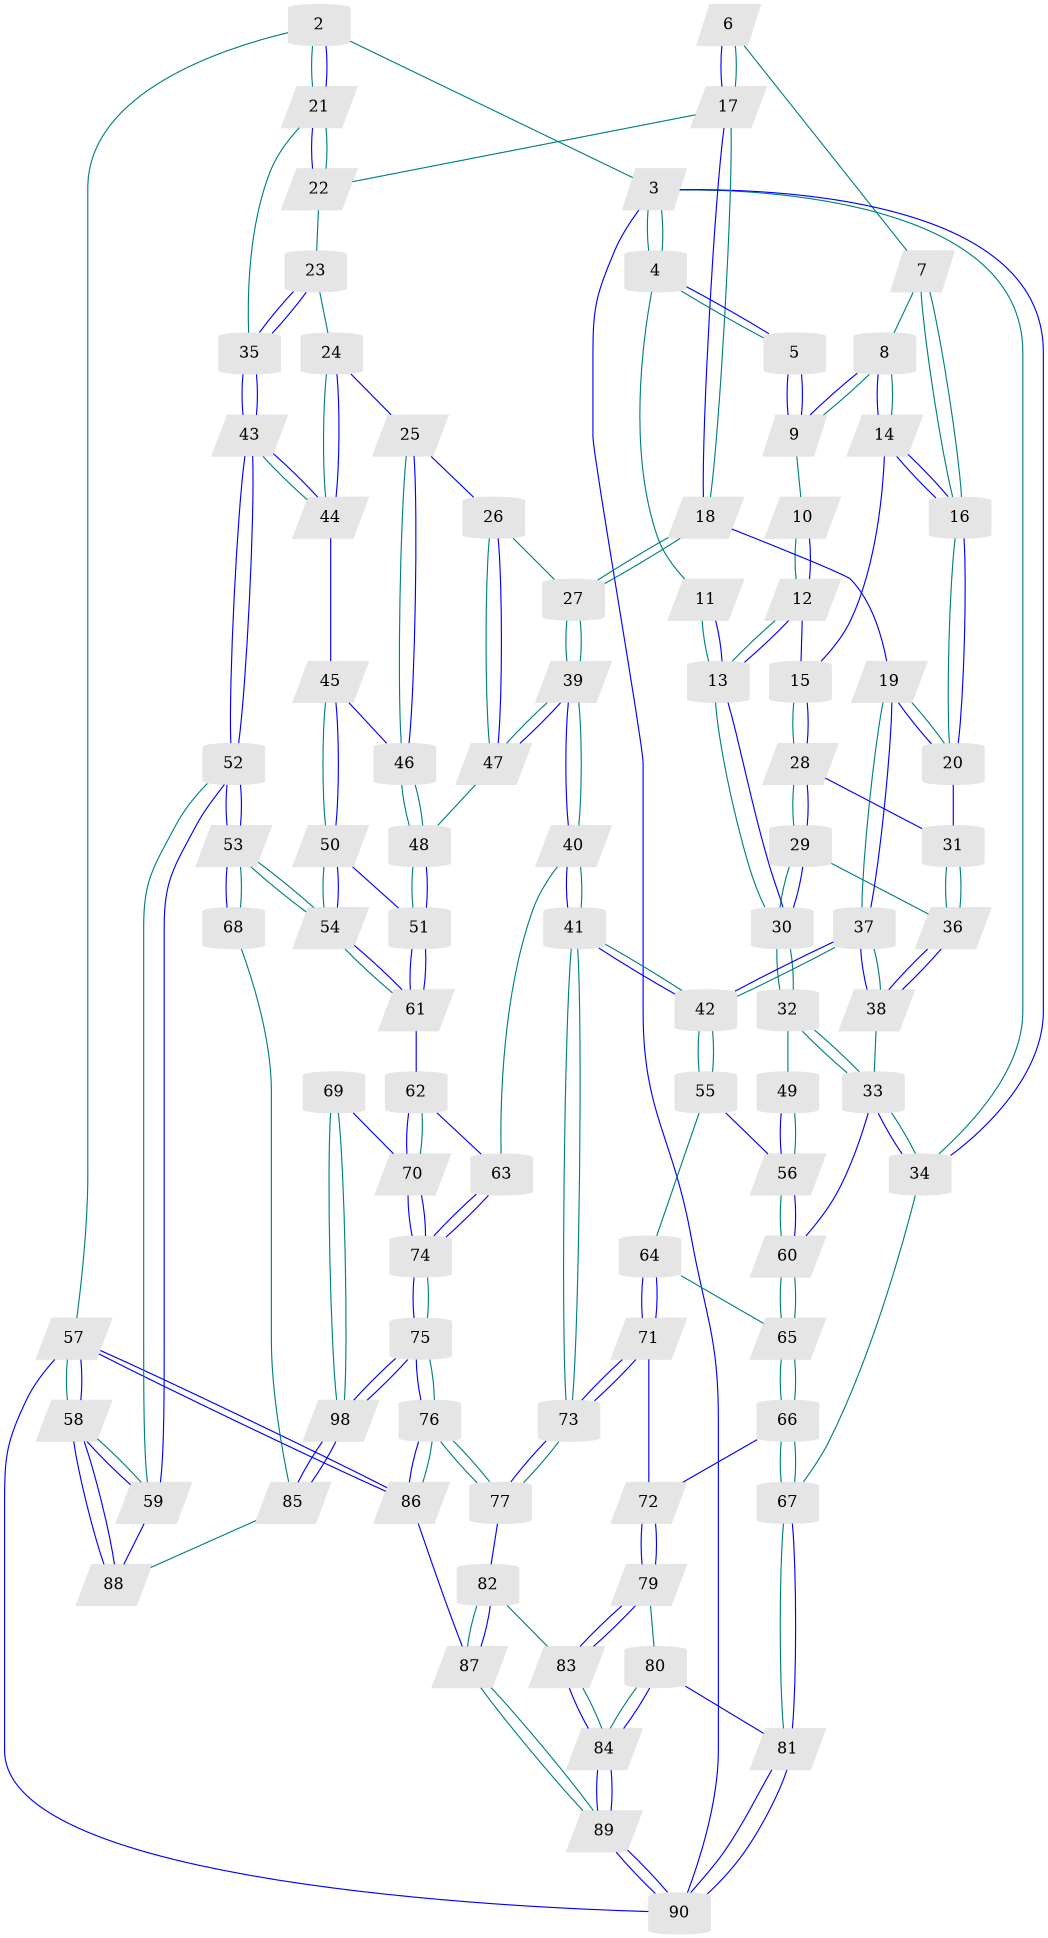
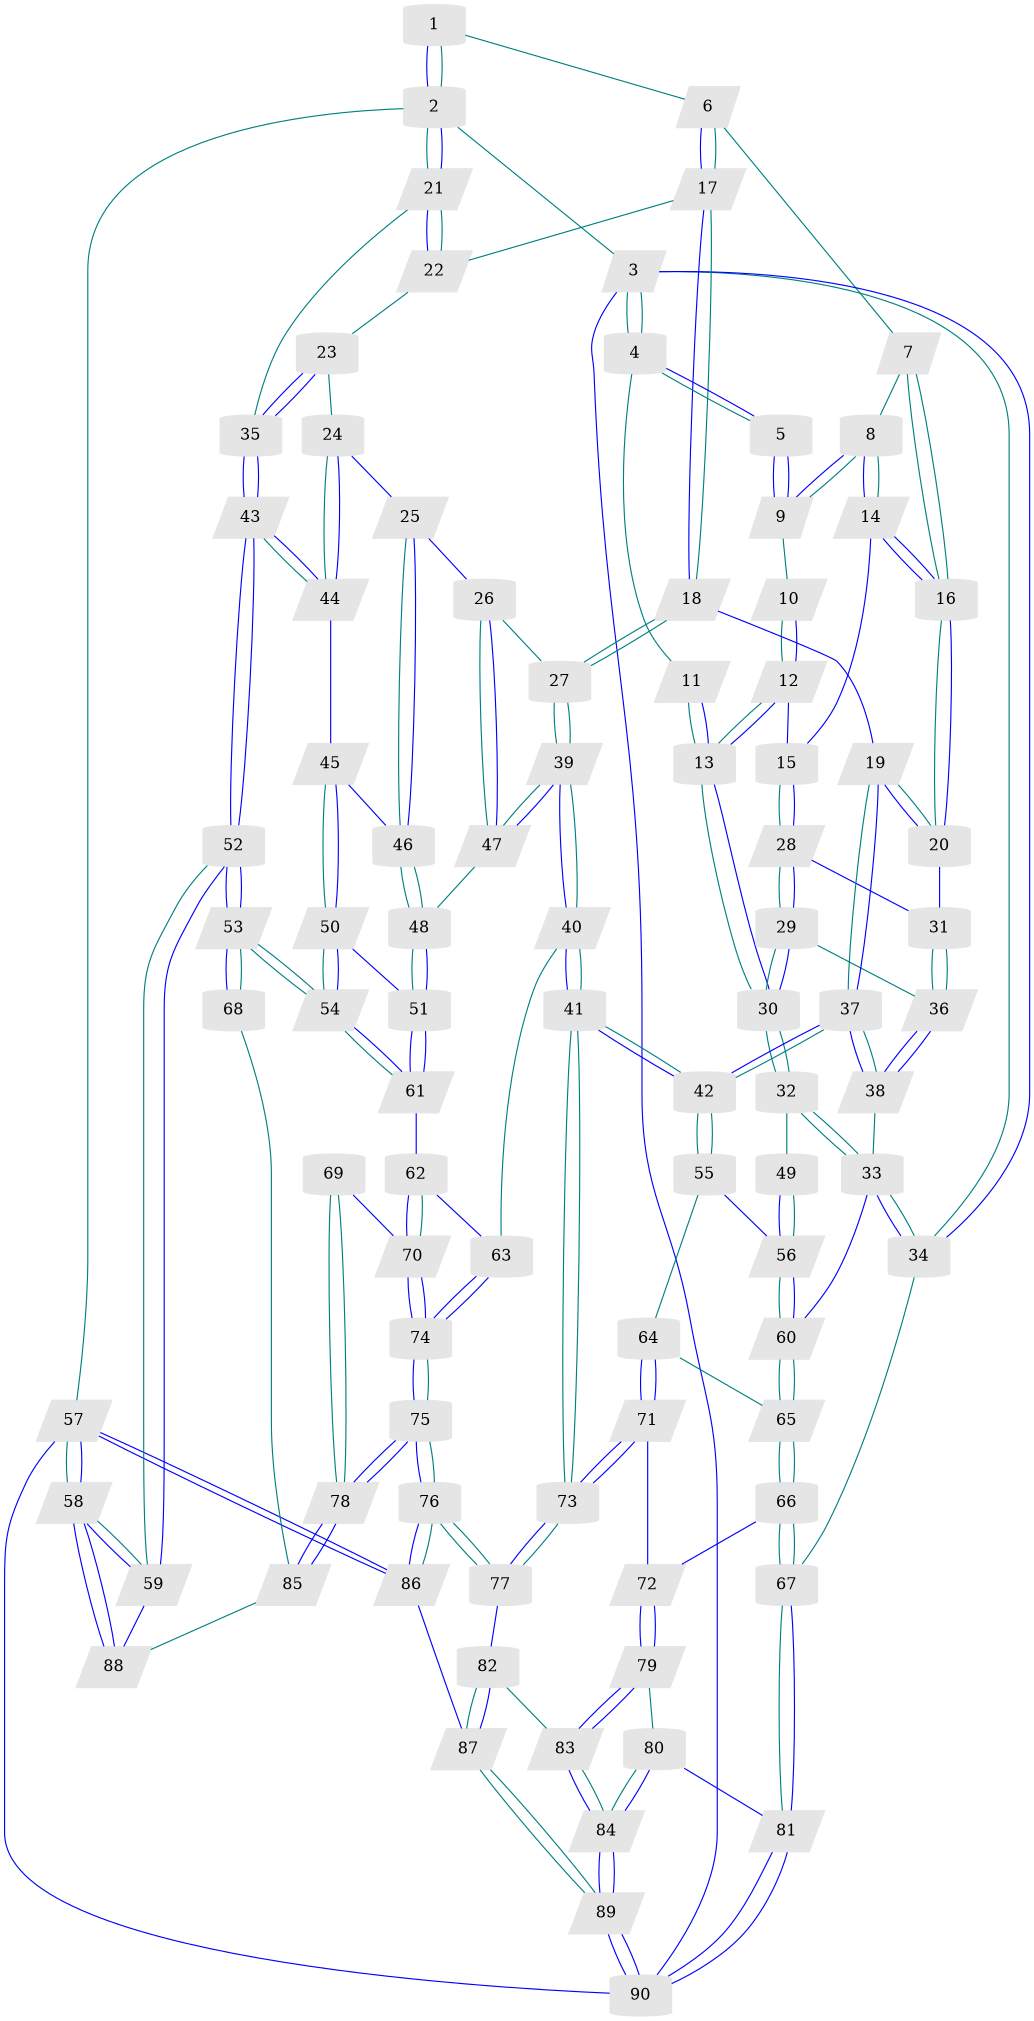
node "1": added
node "98": label "98" -> "78"
